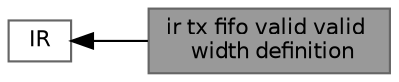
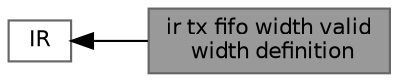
node "ir tx fifo valid valid width definition": label "ir tx fifo valid valid width definition" -> "ir tx fifo width valid width definition"
